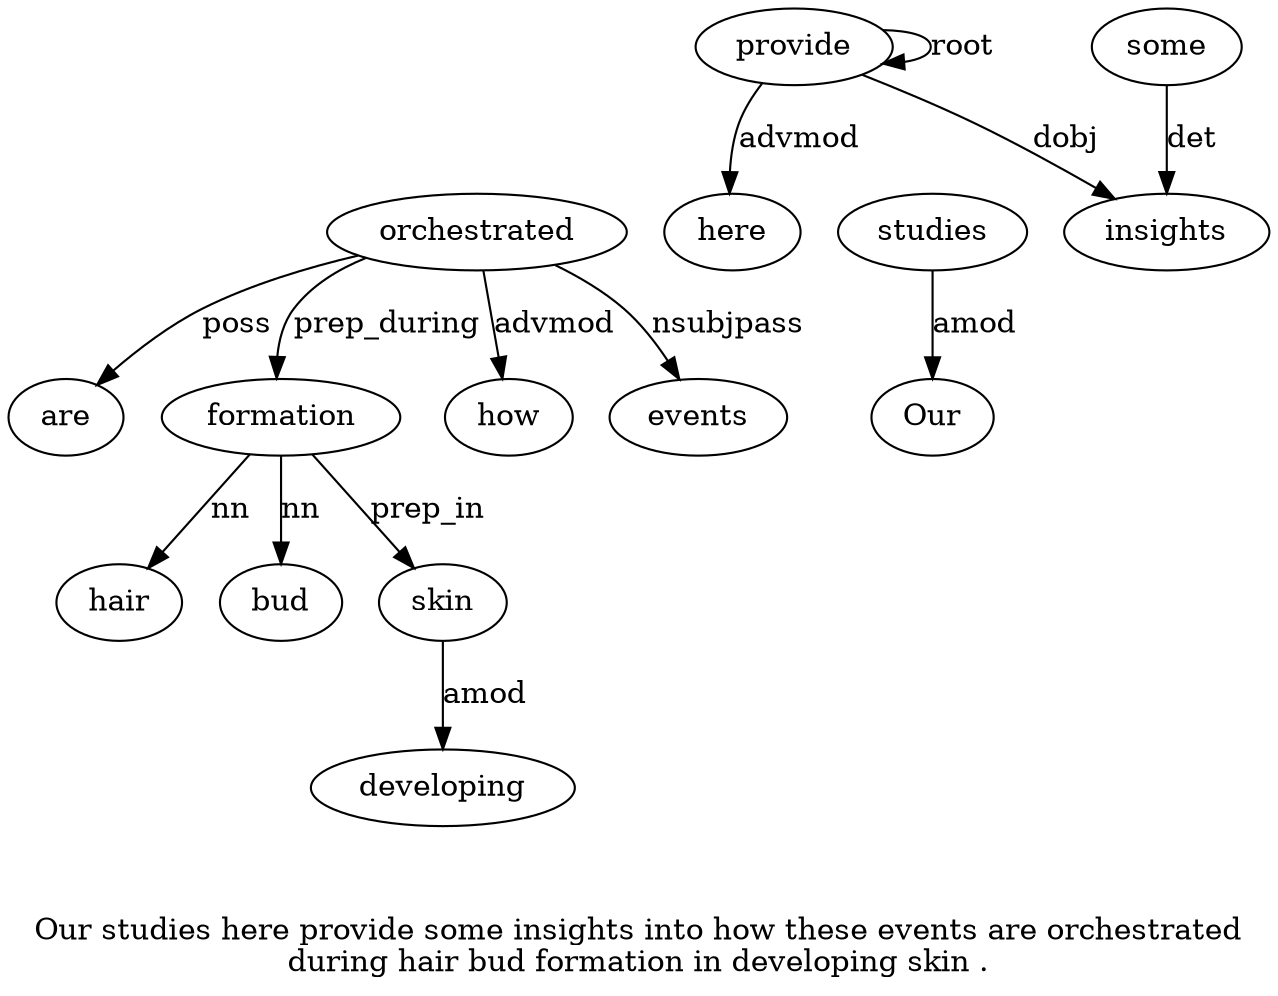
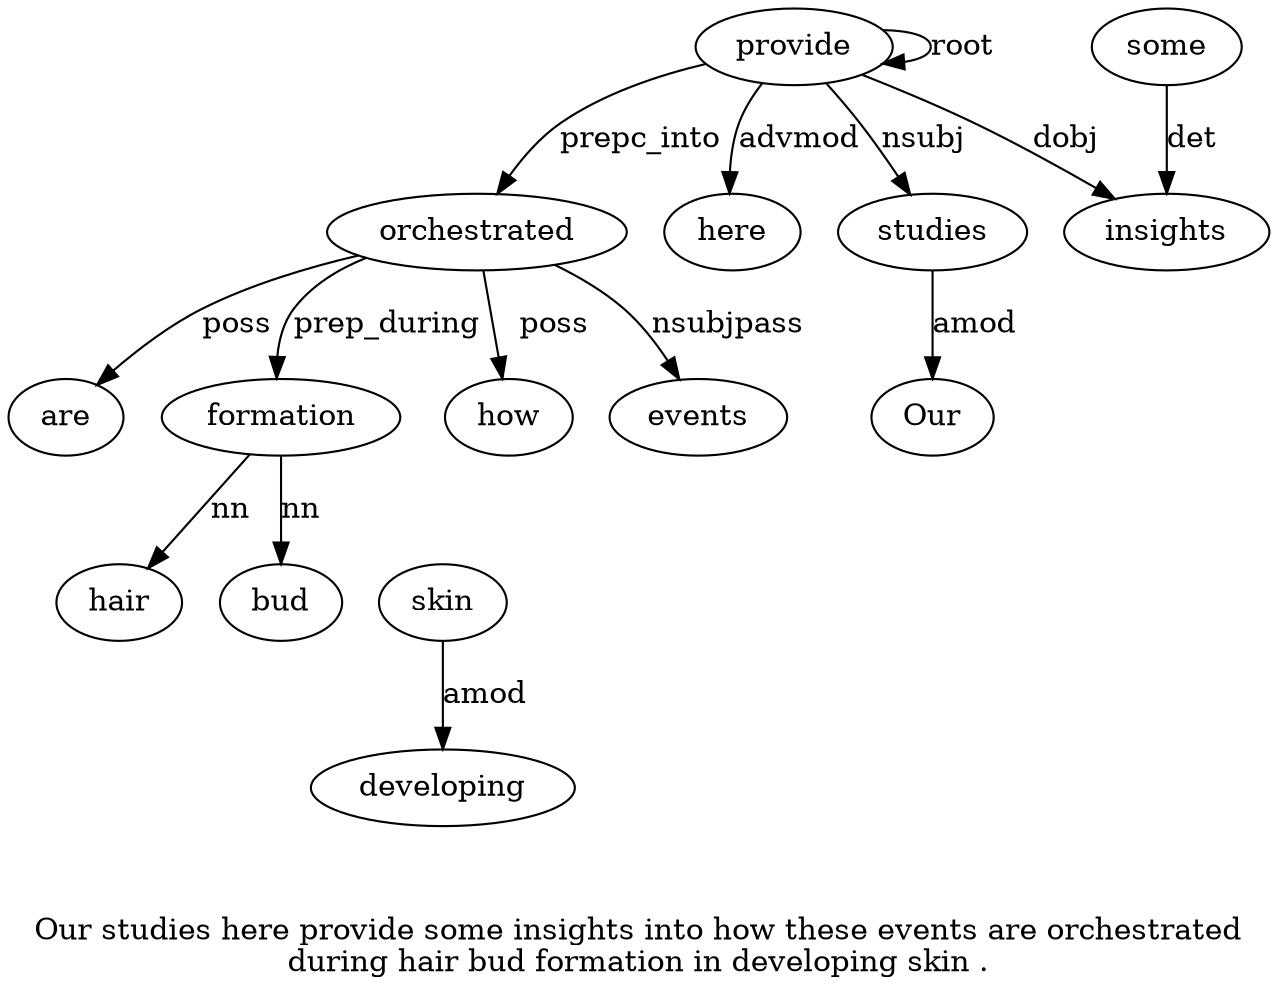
edge "provide" -> "orchestrated": added, label "prepc_into"
edge "provide" -> "studies": added, label "nsubj"
edge "orchestrated" -> "how": label "advmod" -> "poss"
edge "formation" -> "skin": removed, label "prep_in"
